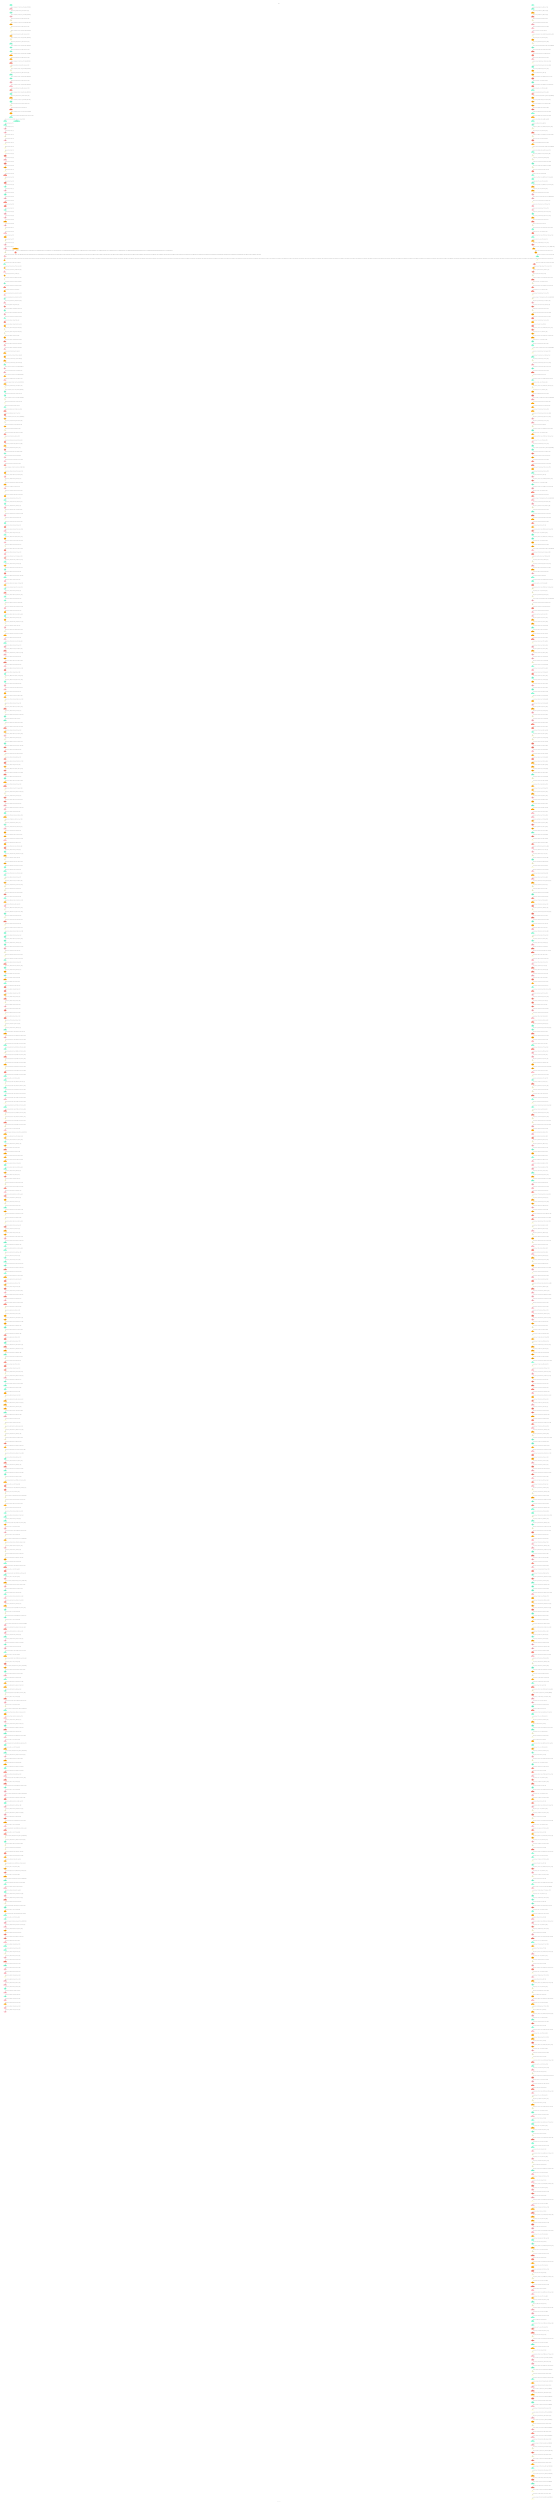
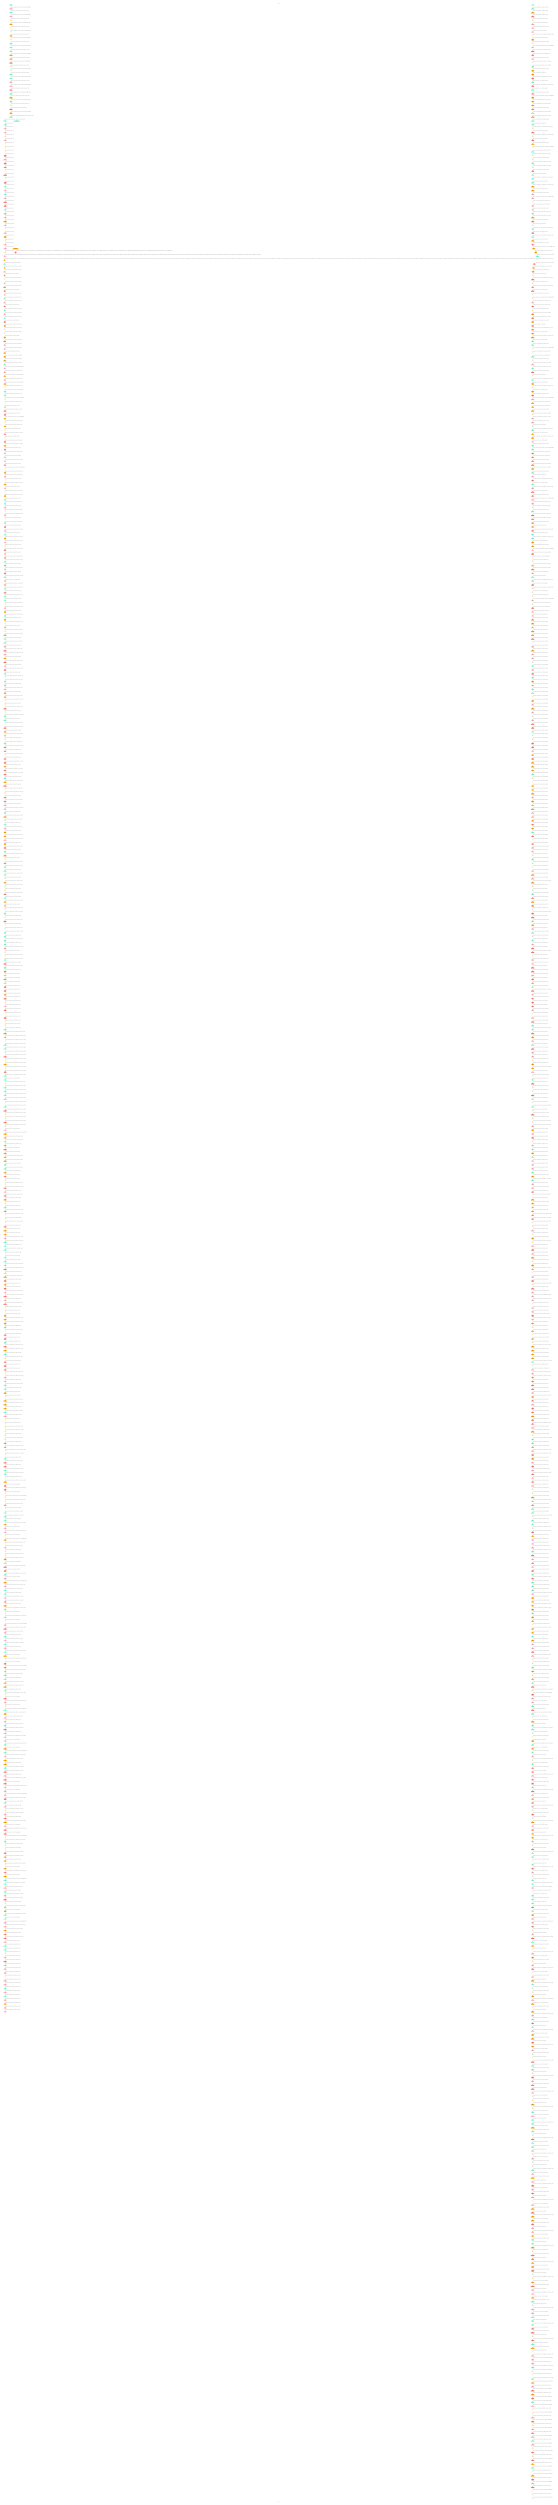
node "l102": fillcolor lightpink -> aquamarine
